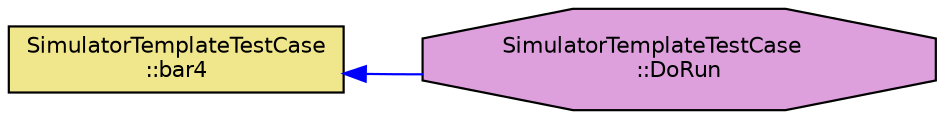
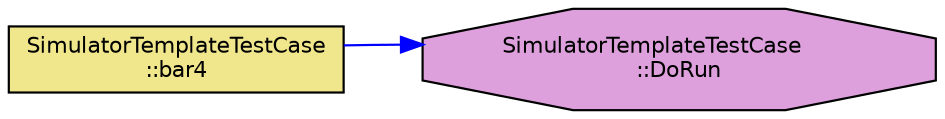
edge "SimulatorTemplateTestCase ::DoRun" -> "SimulatorTemplateTestCase ::bar4": reversed
